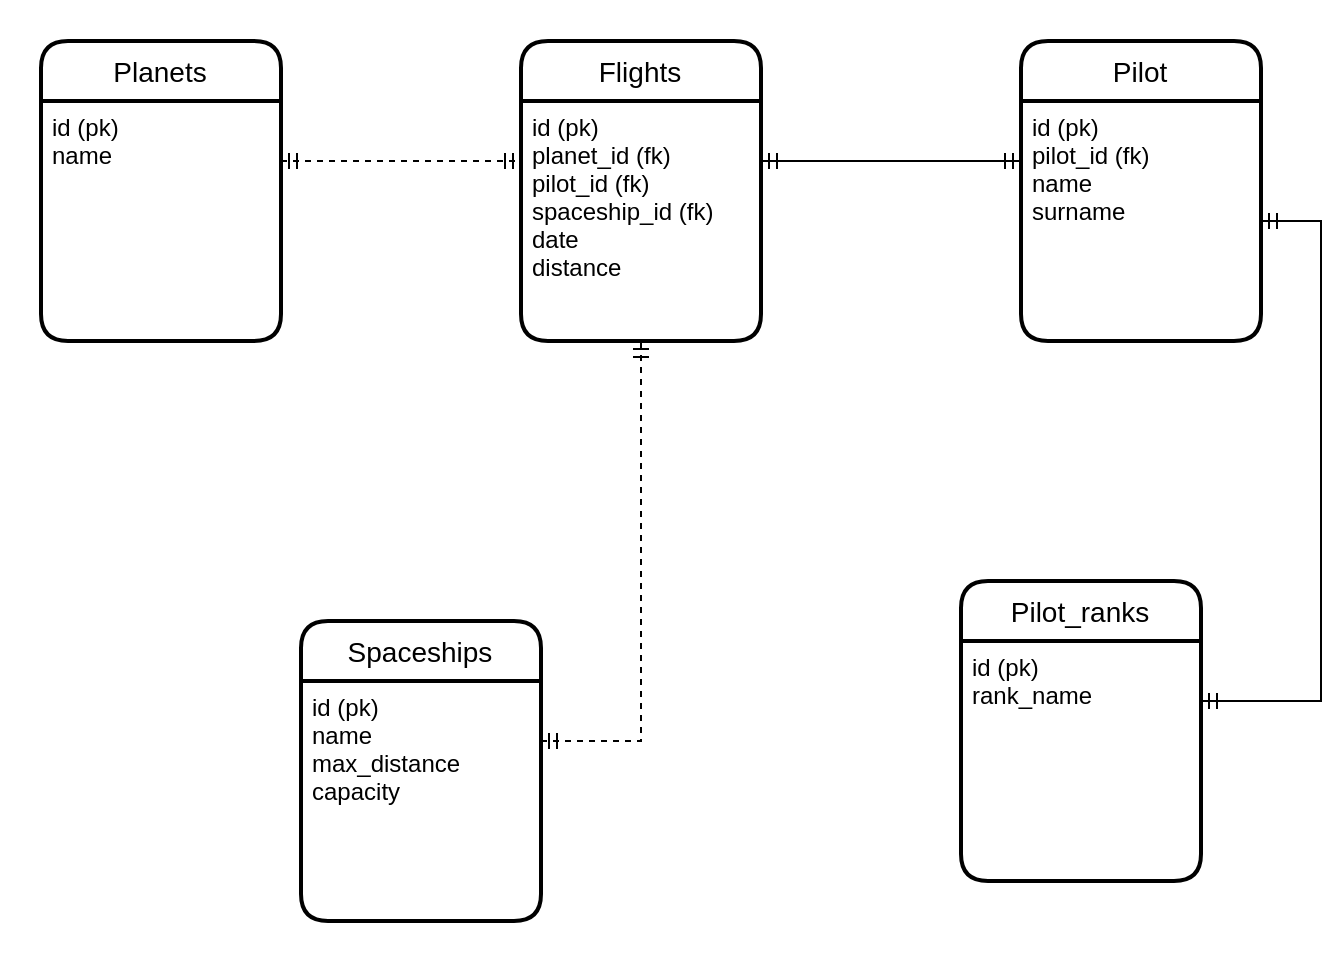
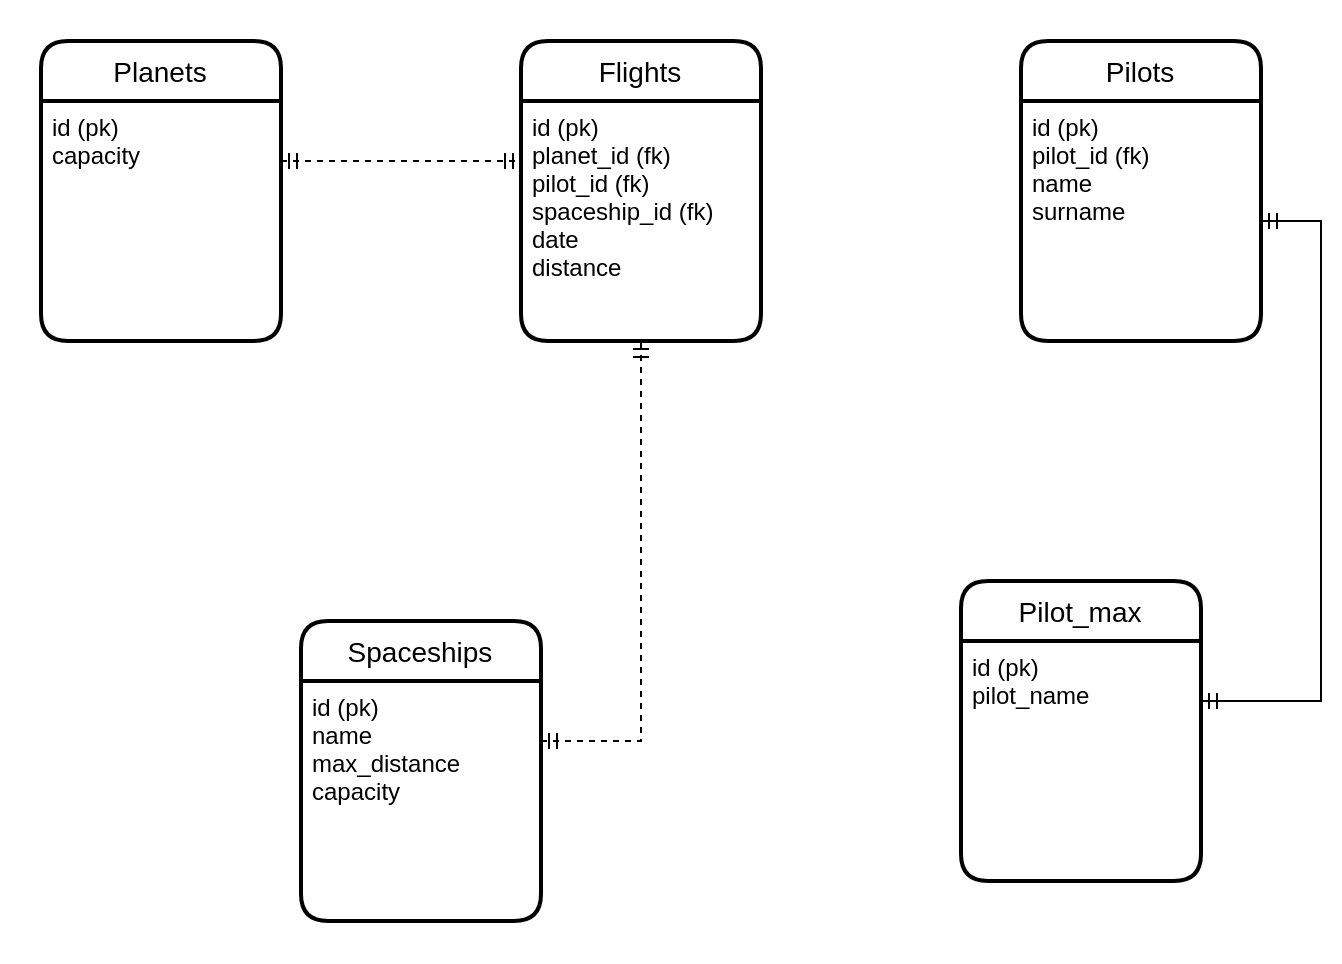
node "Pilot": label "Pilot" -> "Pilots"
node "id (pk) name": label "id (pk) name" -> "id (pk) capacity"
edge "id (pk) planet_id (fk) pilot_id (fk) spaceship_id (fk) date distance" -- "id (pk) pilot_id (fk) name surname": removed
node "Pilot_ranks": label "Pilot_ranks" -> "Pilot_max"
node "id (pk) rank_name": label "id (pk) rank_name" -> "id (pk) pilot_name"
